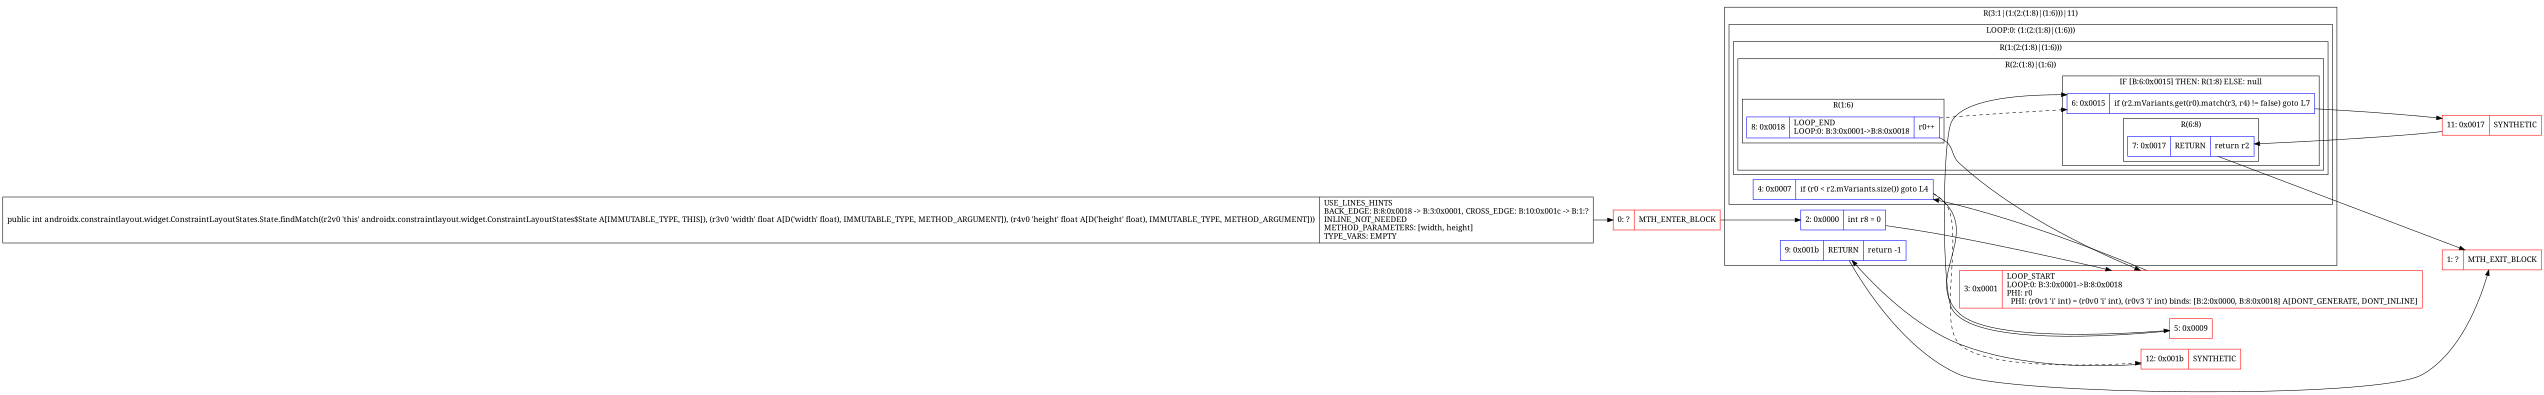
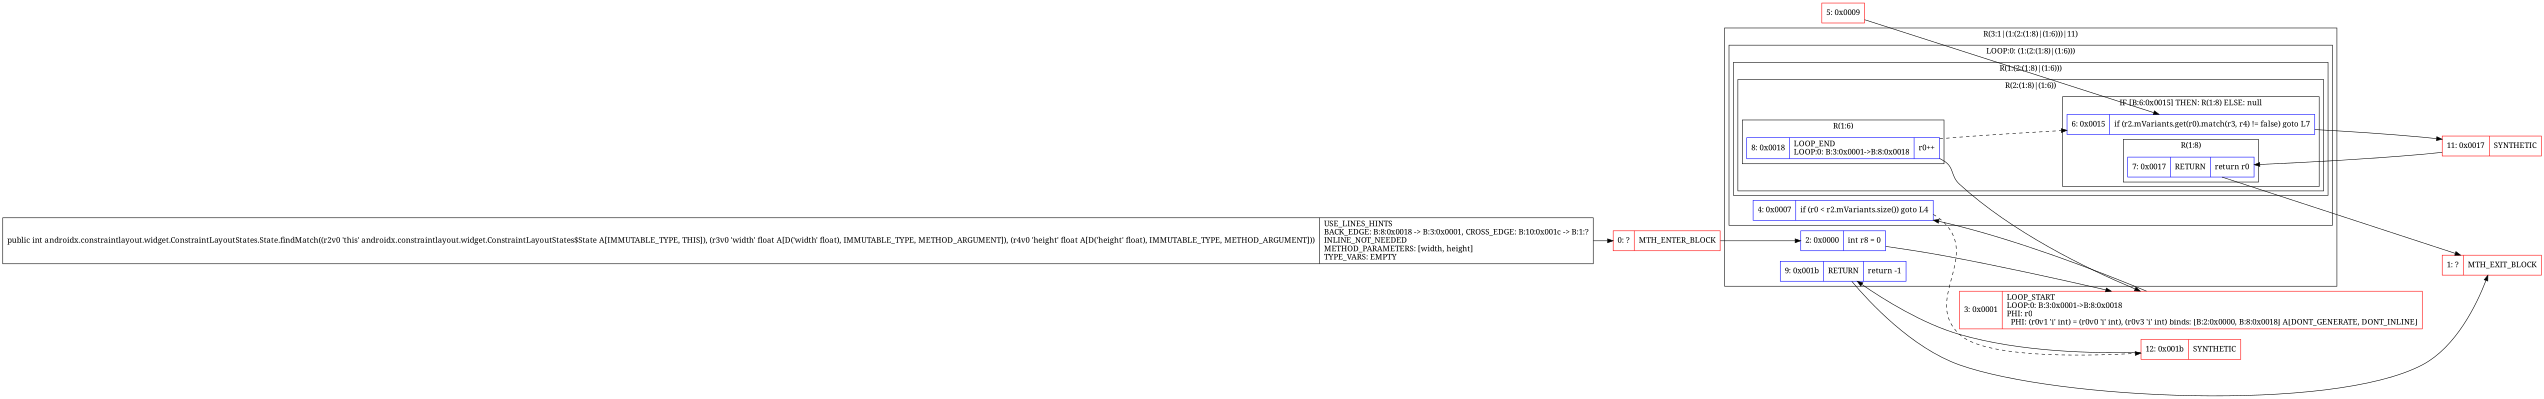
cluster "R(6:8)": label "R(6:8)" -> "R(1:8)"
node "7: 0x0017": text "return r2" -> "return r0"
edge "4: 0x0007" -> "5: 0x0009": removed
